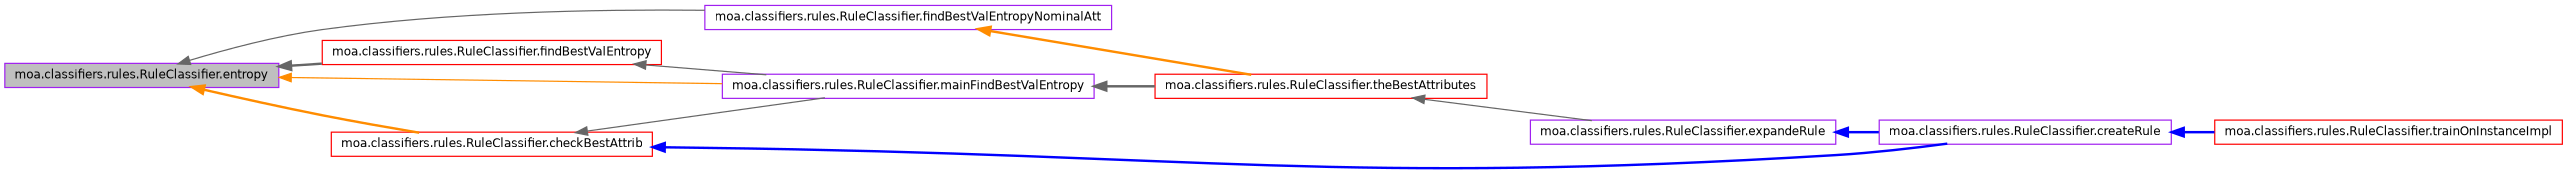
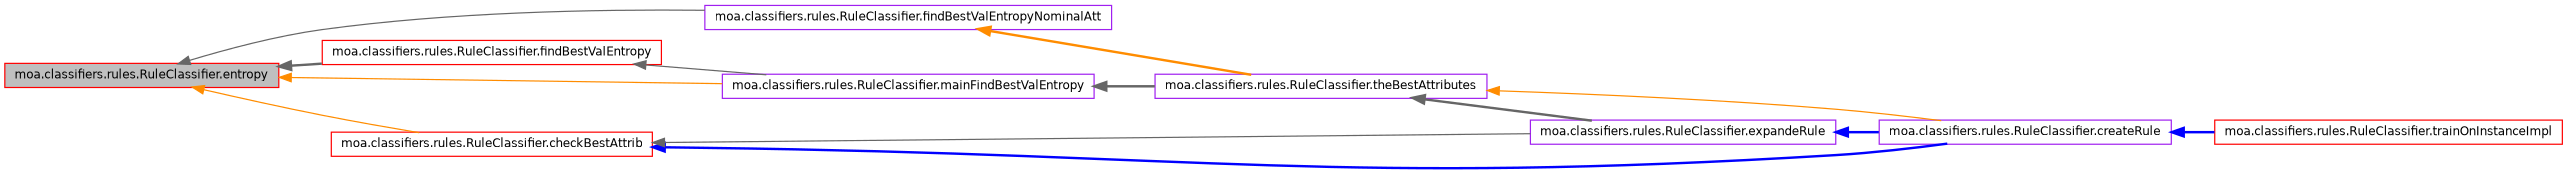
node "moa.classifiers.rules.RuleClassifier.entropy": color purple -> red
node "moa.classifiers.rules.RuleClassifier.theBestAttributes": color red -> purple
edge "moa.classifiers.rules.RuleClassifier.createRule" -> "moa.classifiers.rules.RuleClassifier.theBestAttributes": added
edge "moa.classifiers.rules.RuleClassifier.expandeRule" -> "moa.classifiers.rules.RuleClassifier.theBestAttributes": style solid -> bold
edge "moa.classifiers.rules.RuleClassifier.checkBestAttrib" -> "moa.classifiers.rules.RuleClassifier.entropy": style bold -> solid
edge "moa.classifiers.rules.RuleClassifier.mainFindBestValEntropy" -> "moa.classifiers.rules.RuleClassifier.checkBestAttrib": now "moa.classifiers.rules.RuleClassifier.expandeRule" -> "moa.classifiers.rules.RuleClassifier.checkBestAttrib"
